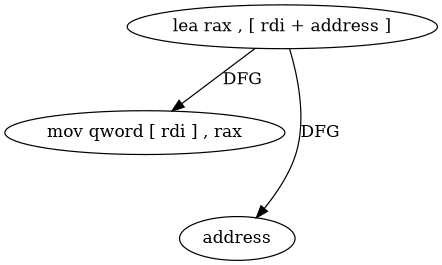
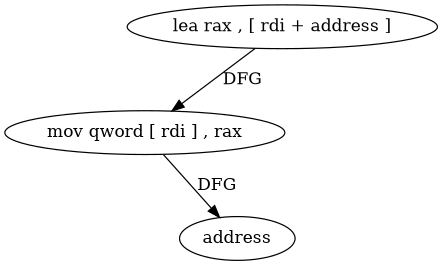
edge "lea rax , [ rdi + address ]" -> "address": now "mov qword [ rdi ] , rax" -> "address"
